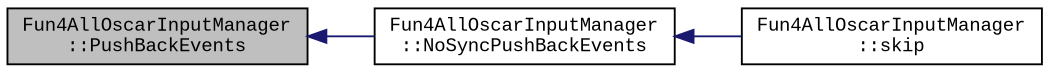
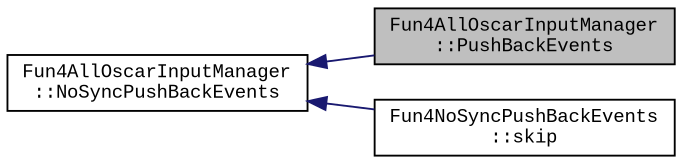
edge "Fun4AllOscarInputManager ::NoSyncPushBackEvents" -> "Fun4AllOscarInputManager ::PushBackEvents": reversed
node "Fun4AllOscarInputManager ::skip": label "Fun4AllOscarInputManager ::skip" -> "Fun4NoSyncPushBackEvents ::skip"
